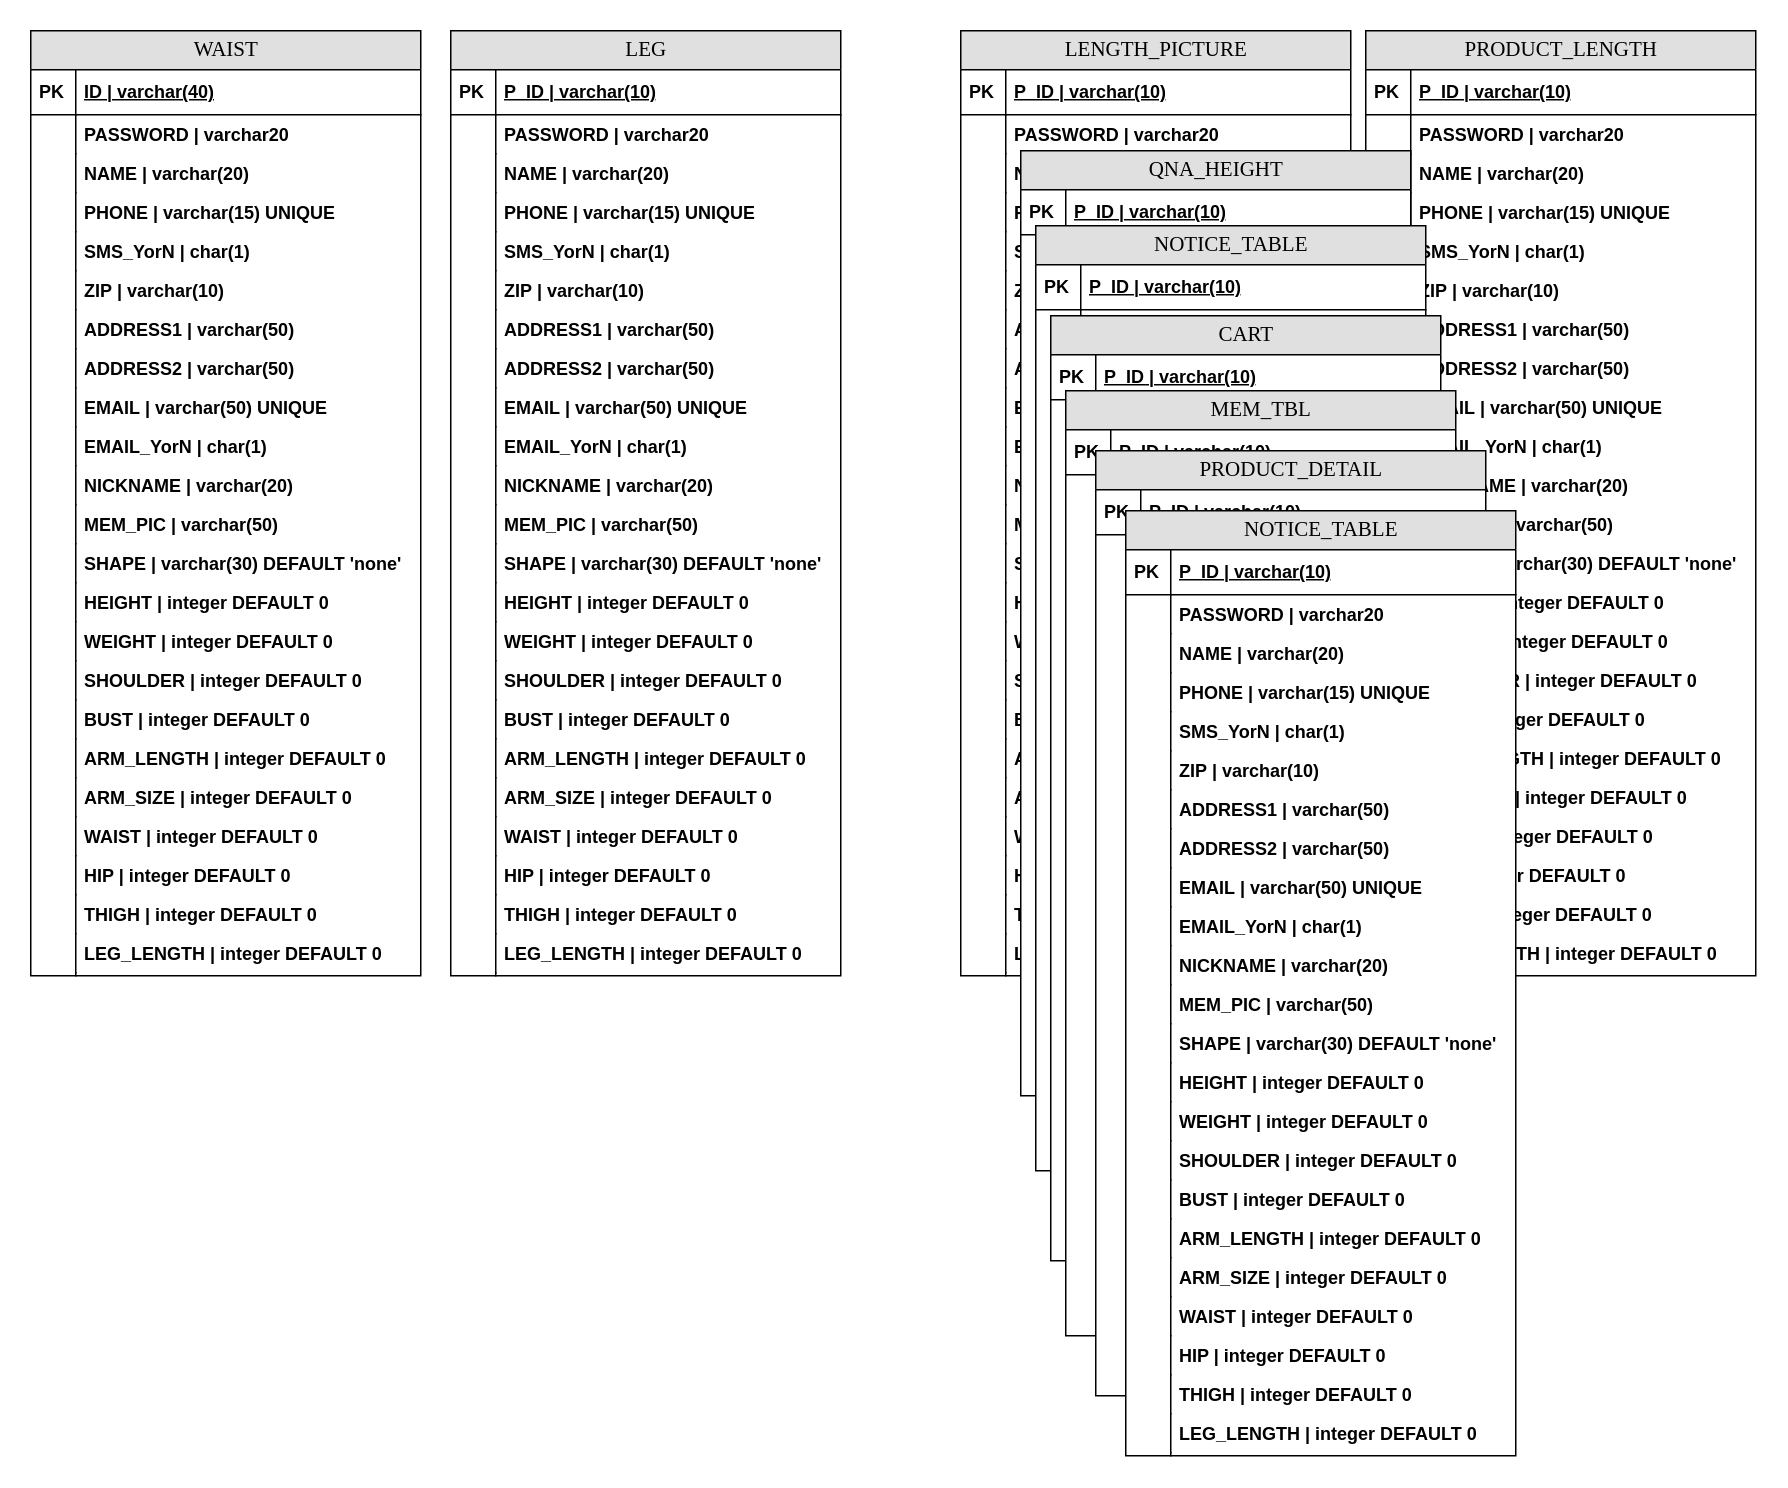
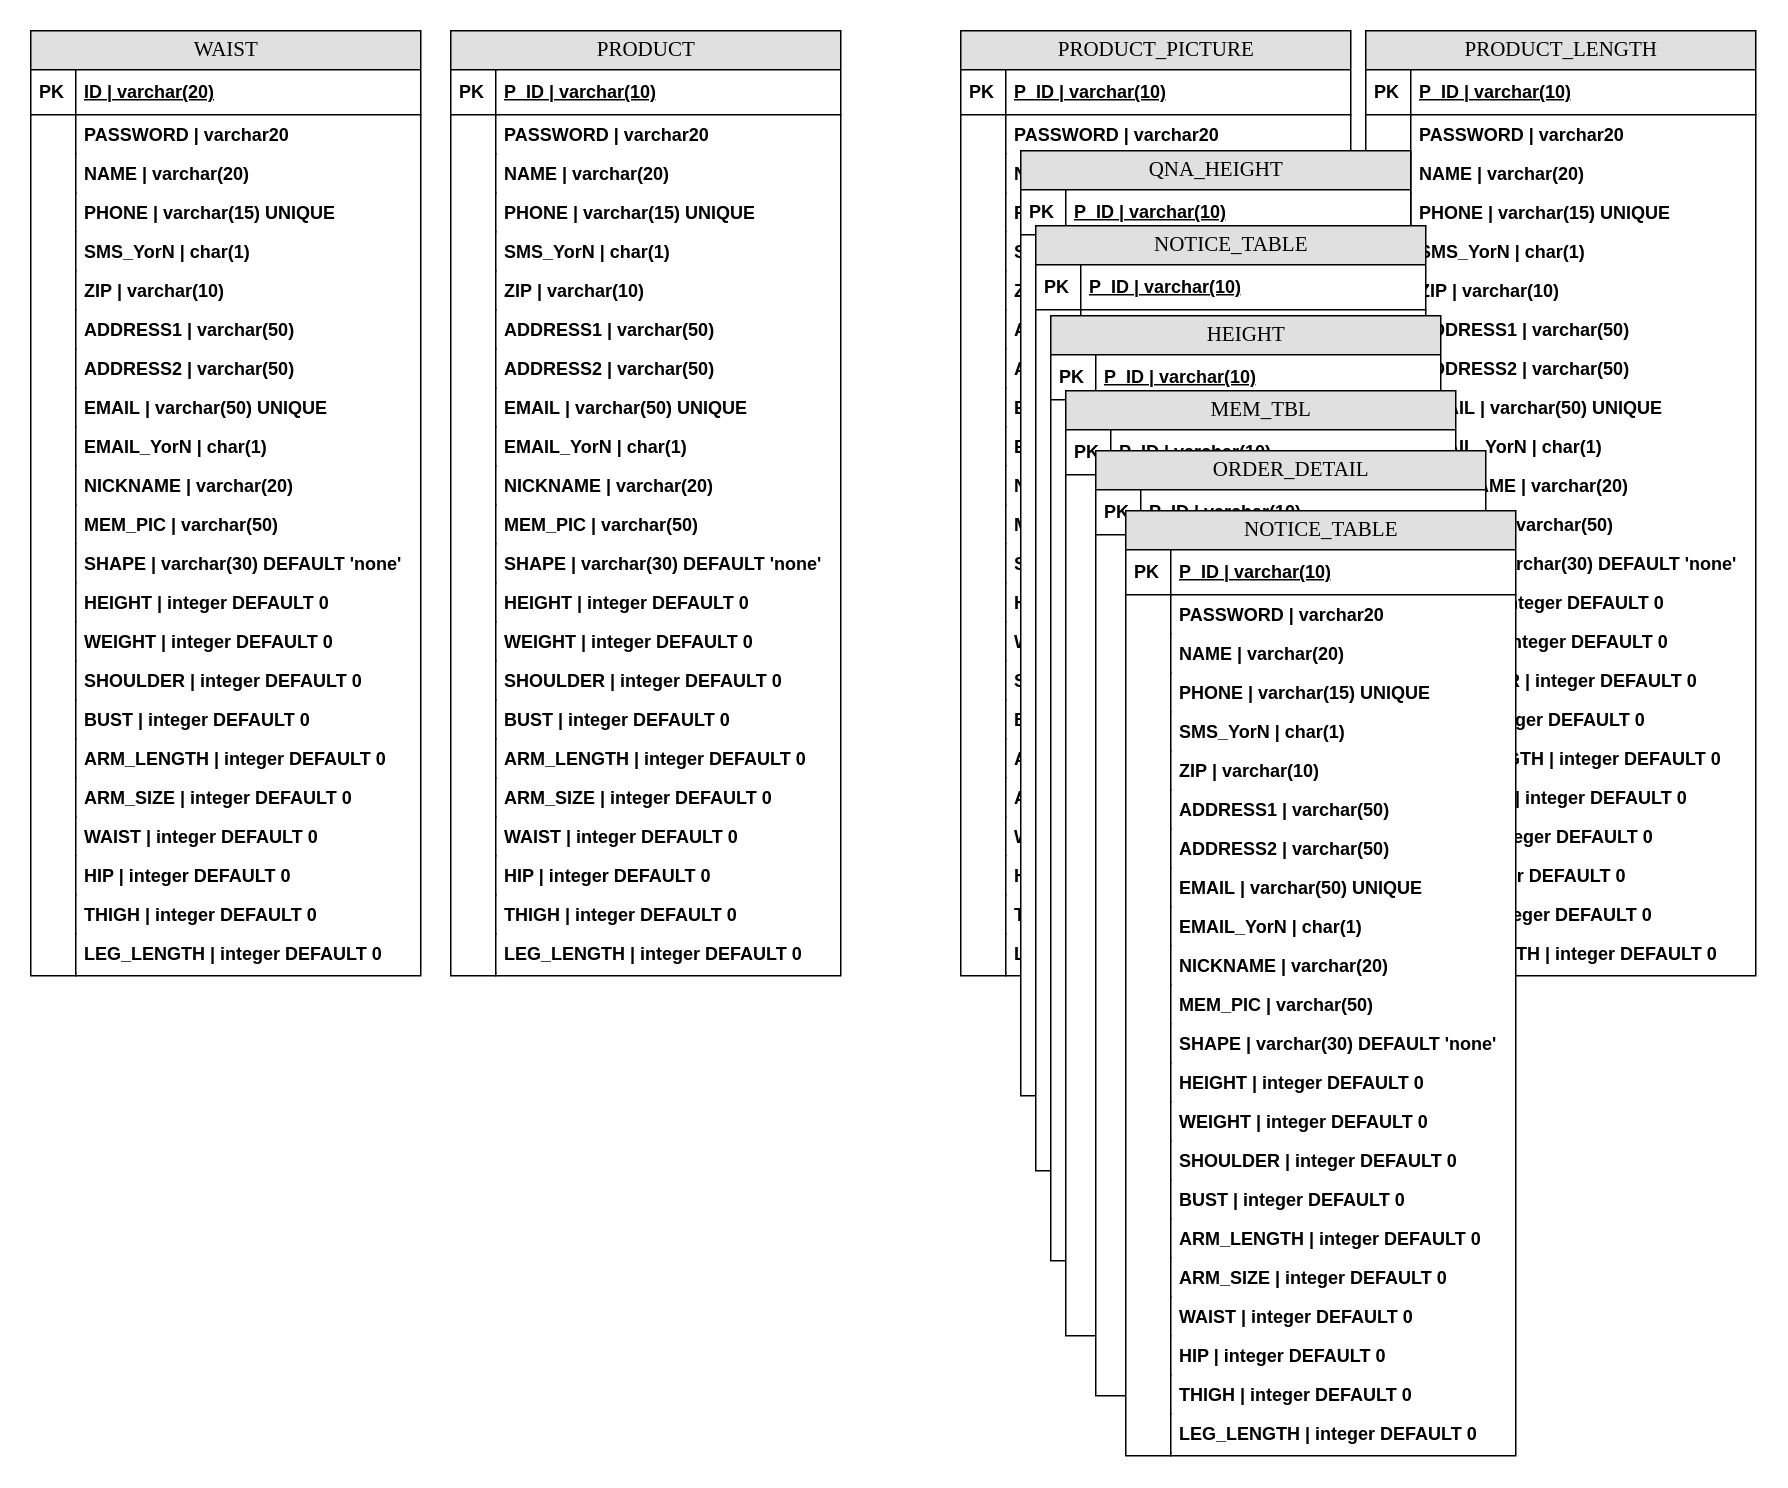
node "LEG": label "LEG" -> "PRODUCT"
node "LENGTH_PICTURE": label "LENGTH_PICTURE" -> "PRODUCT_PICTURE"
node "ID | varchar(40)": label "ID | varchar(40)" -> "ID | varchar(20)"
node "CART": label "CART" -> "HEIGHT"
node "PRODUCT_DETAIL": label "PRODUCT_DETAIL" -> "ORDER_DETAIL"
